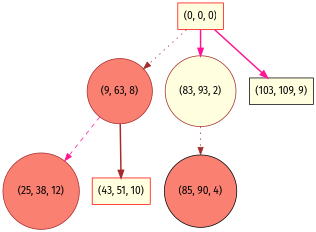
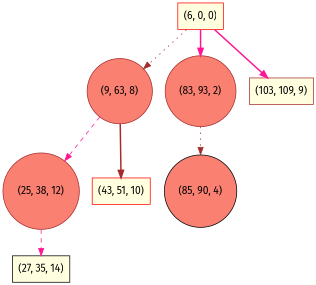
node "(0, 0, 0)": label "(0, 0, 0)" -> "(6, 0, 0)"
node "(83, 93, 2)": fillcolor lightyellow -> salmon
node "(103, 109, 9)": color black -> brown
node "(27, 35, 14)": added
